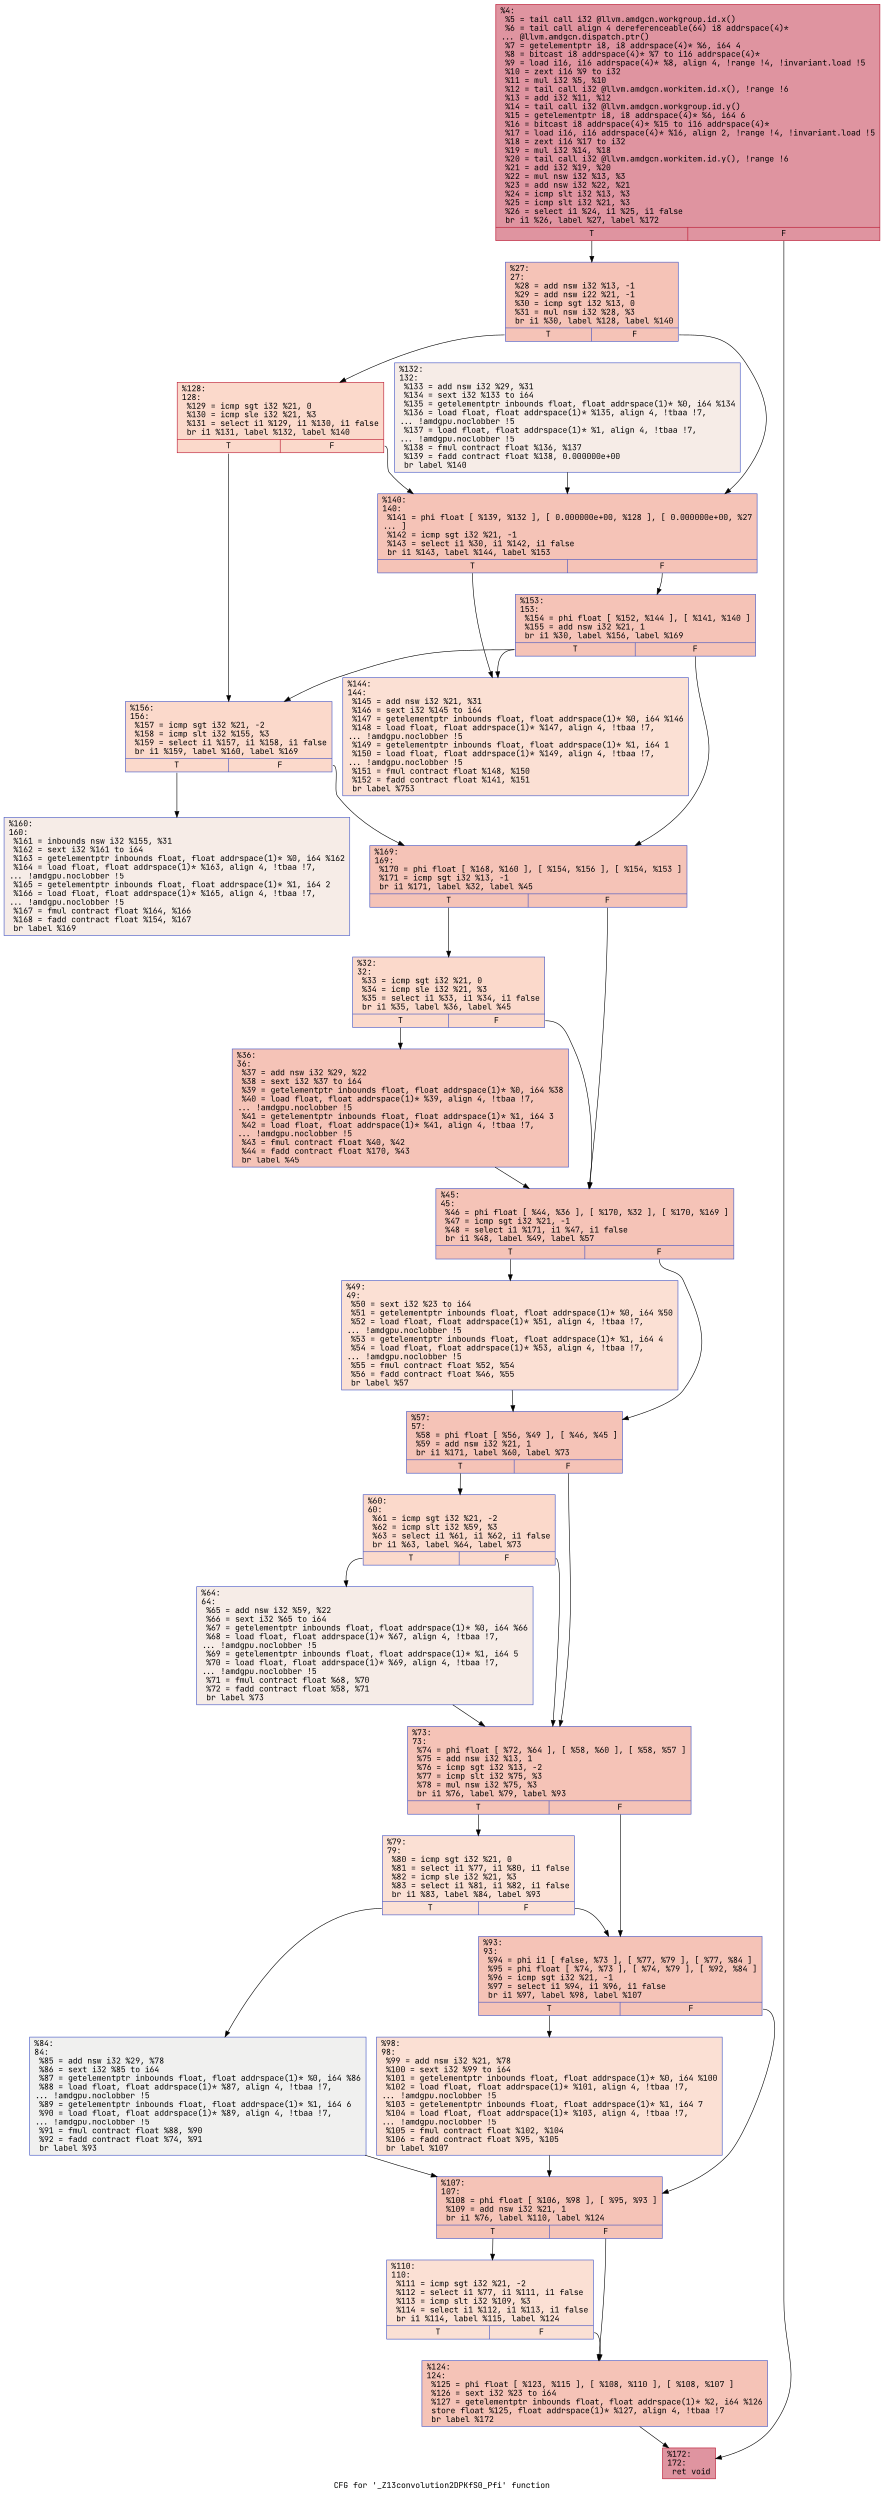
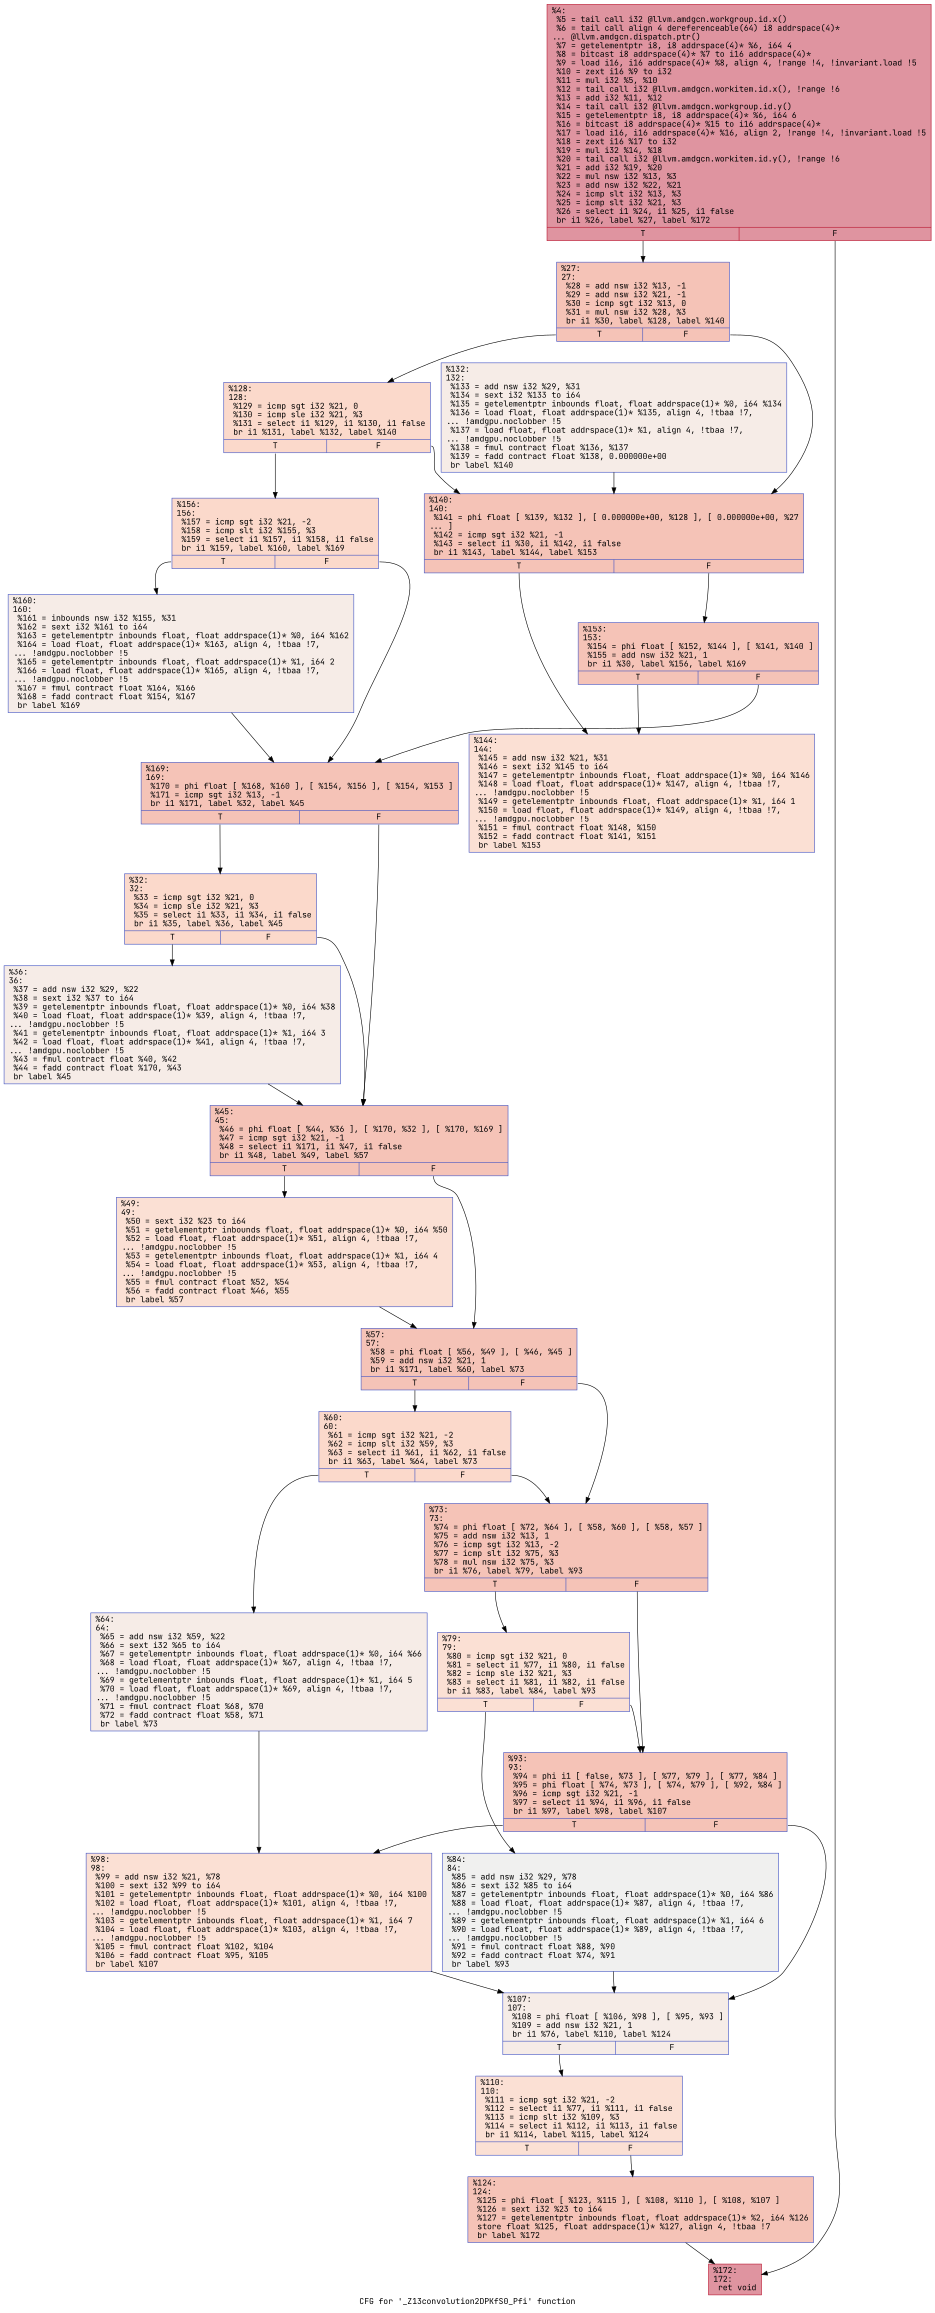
node "%27:": text "%29 = add nsw i22 %21, -1" -> "%29 = add nsw i32 %21, -1"
node "%128:": color #b70d28ff -> #3d50c3ff
edge "%153:" -> "%156:": removed
edge "%160:" -> "%169:": added
node "%144:": text "br label %753" -> "br label %153"
node "%36:": fillcolor #e8765c70 -> #ead5c970
edge "%64:" -> "%73:": now "%64:" -> "%98:"
node "%107:": fillcolor #e8765c70 -> #ead5c970
edge "%107:" -> "%124:": removed
